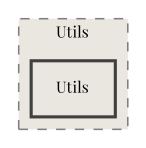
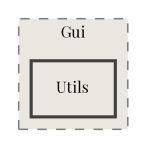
cluster "Utils": label "Utils" -> "Gui"
